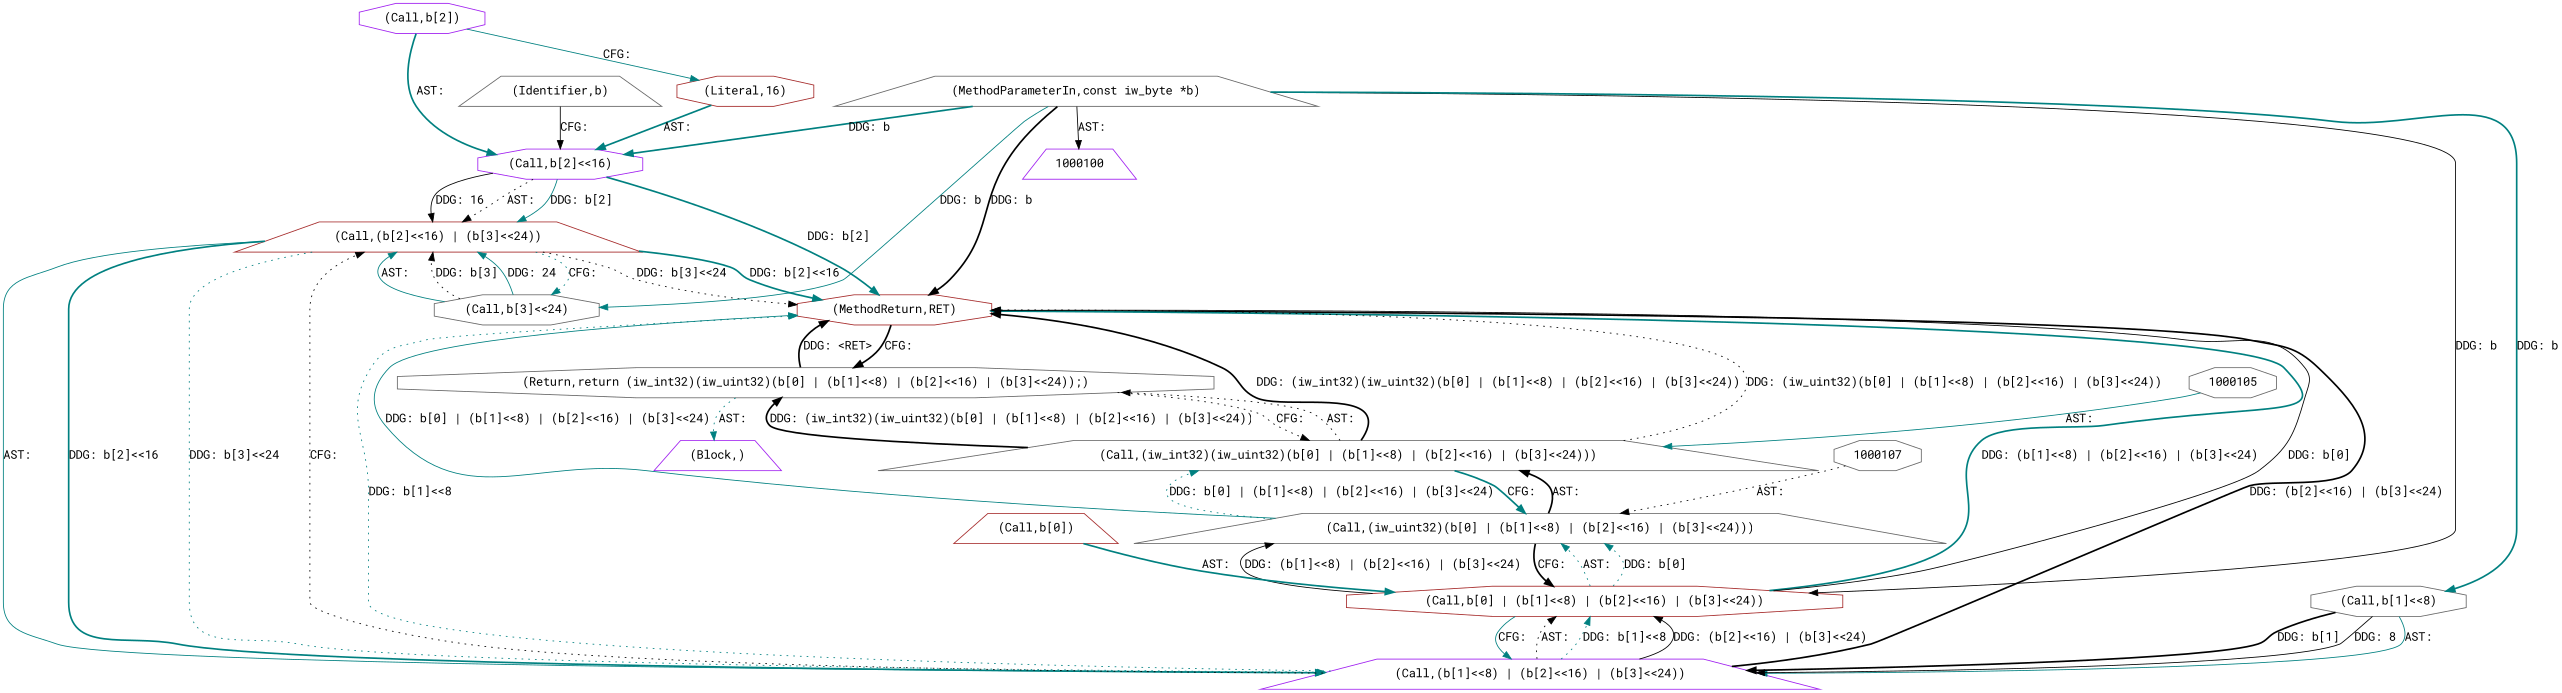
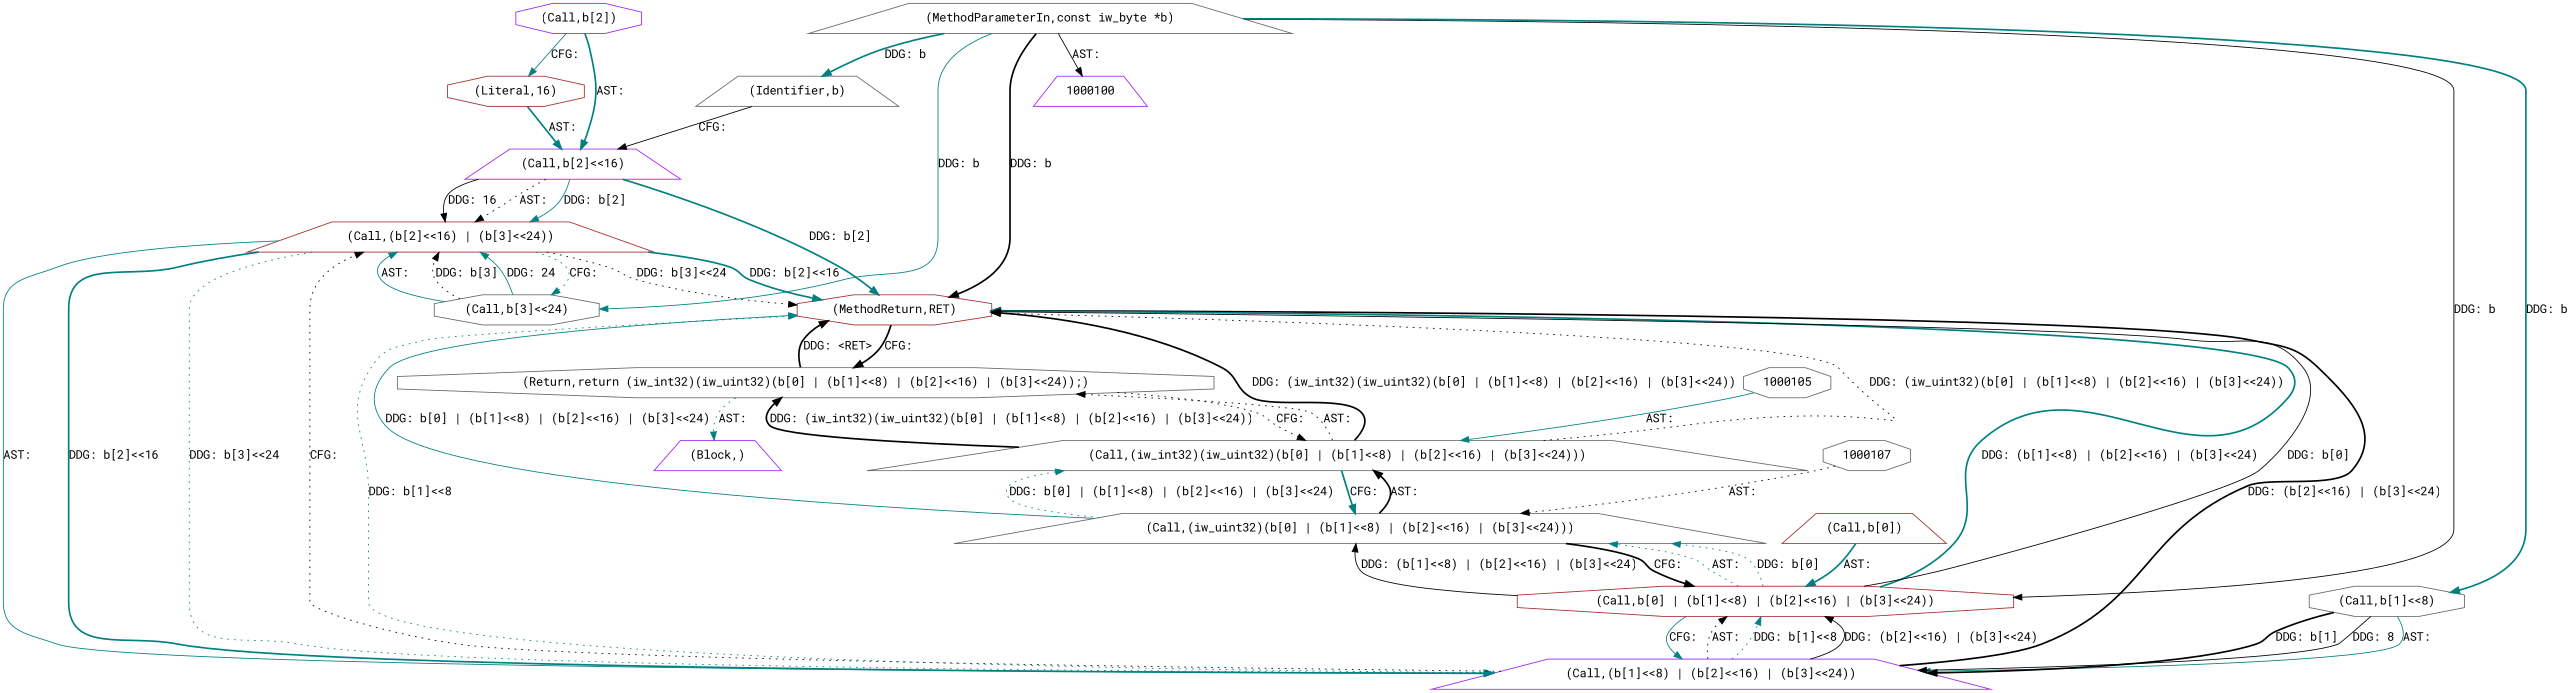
edge "(MethodParameterIn,const iw_byte *b)" -> "(Call,b[2]<<16)": now "(MethodParameterIn,const iw_byte *b)" -> "(Identifier,b)"
node "(Call,b[2]<<16)": shape octagon -> trapezium
